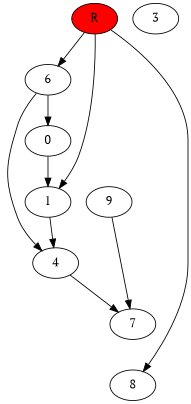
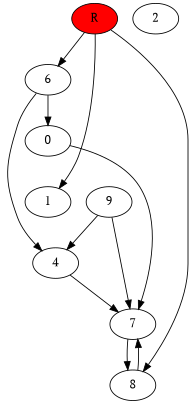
node "3": label "3" -> "2"
edge "0" -> "1": now "0" -> "7"
edge "1" -> "4": now "9" -> "4"
edge "7" -> "8": added
edge "8" -> "7": added
